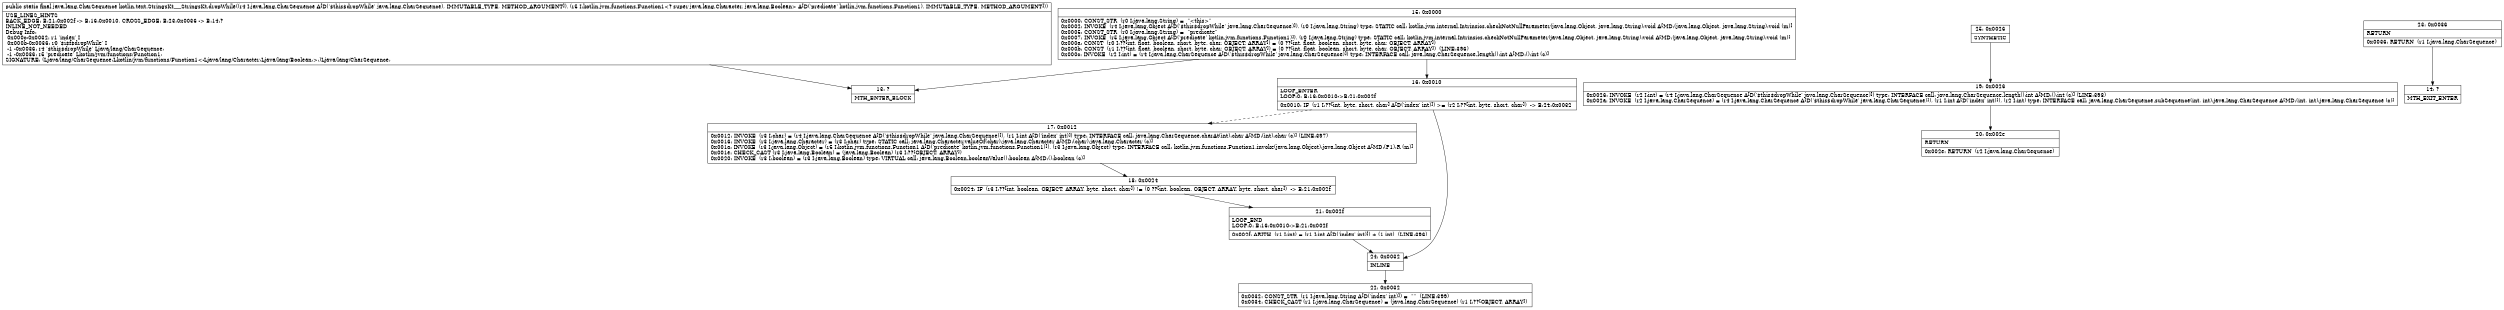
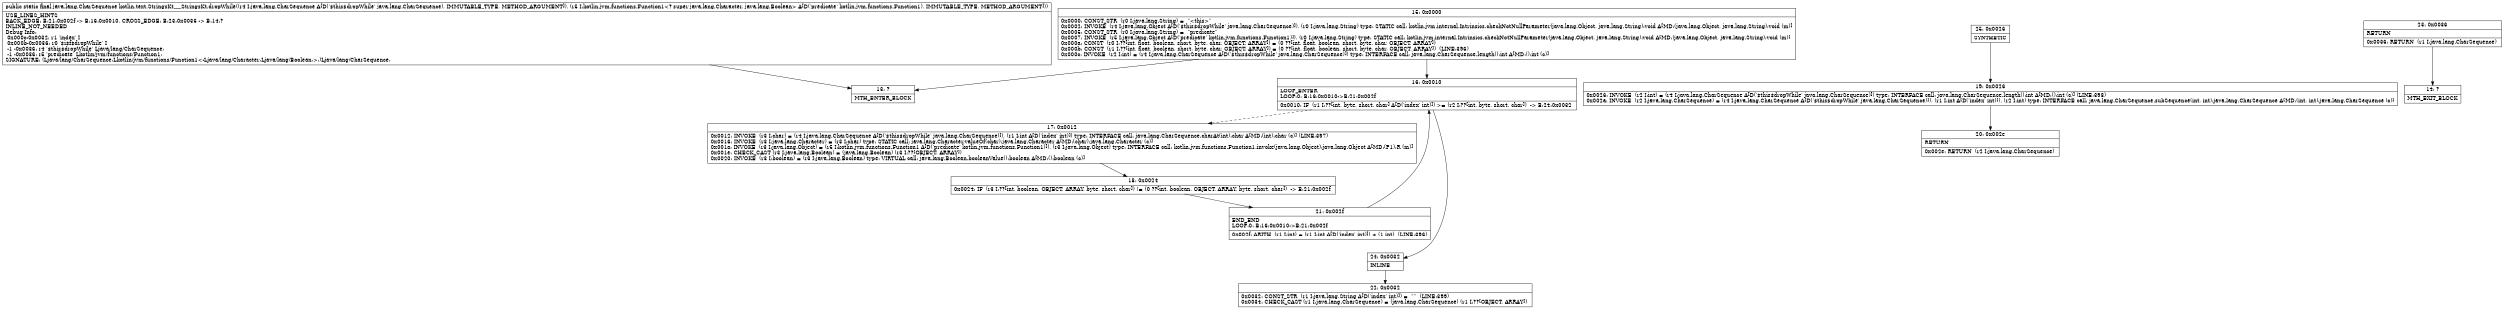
node "14: ?": text "MTH_EXIT_ENTER" -> "MTH_EXIT_BLOCK"
node "21: 0x002f": text "LOOP_END" -> "END_END"
edge "21: 0x002f" -> "24: 0x0032": now "21: 0x002f" -> "16: 0x0010"
